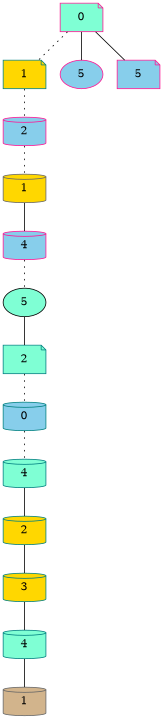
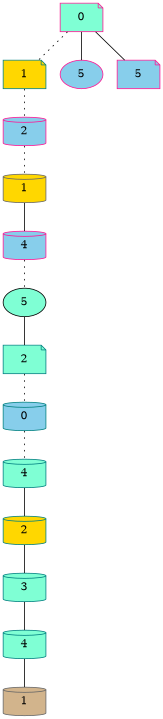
node "3": fillcolor gold -> aquamarine
